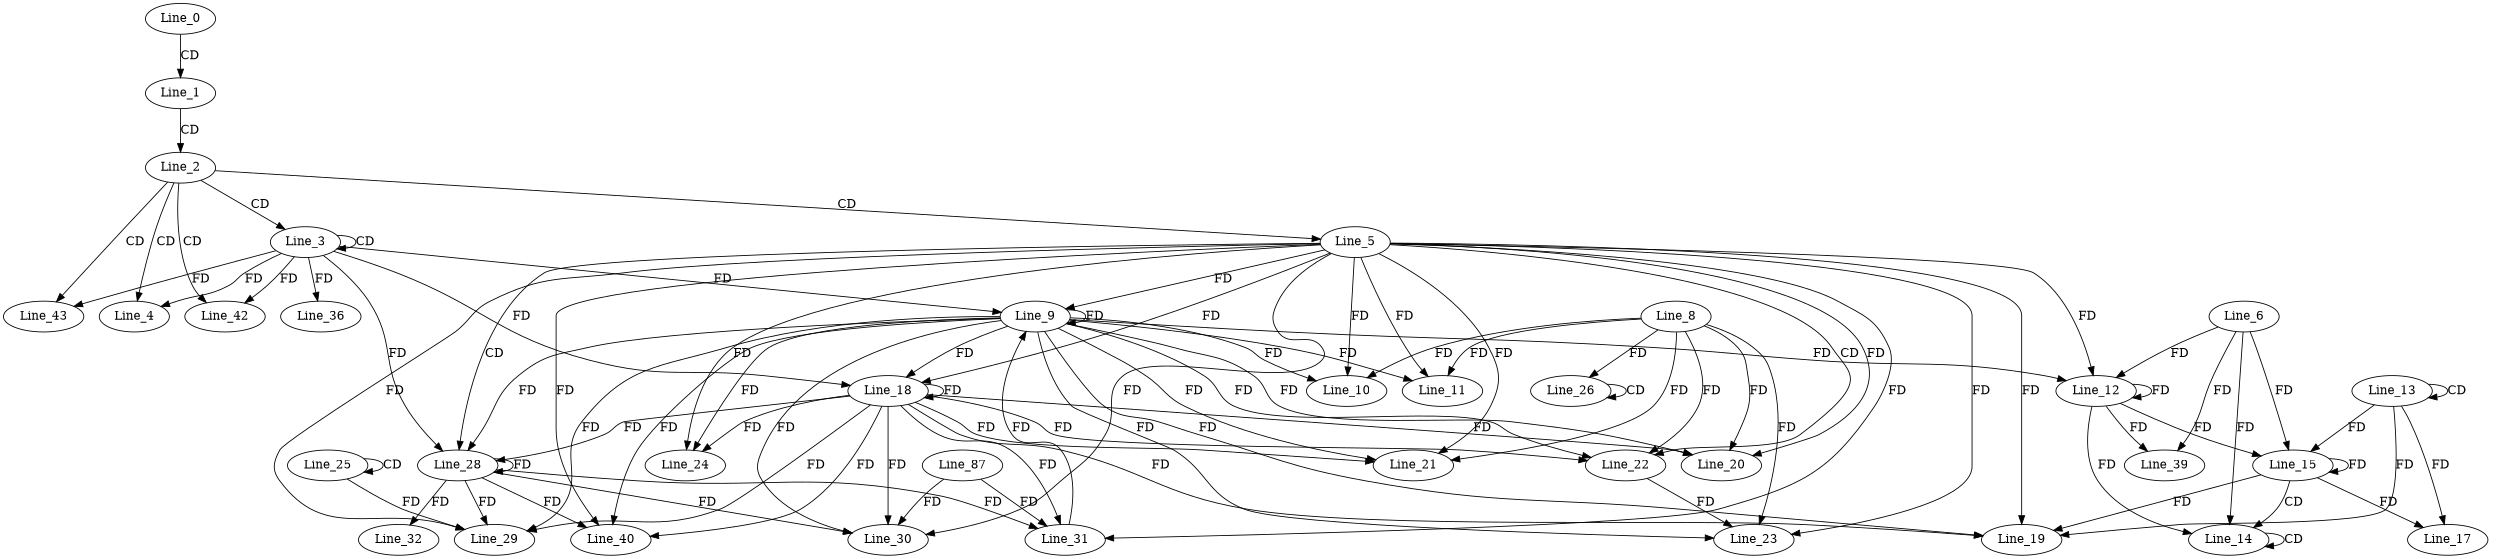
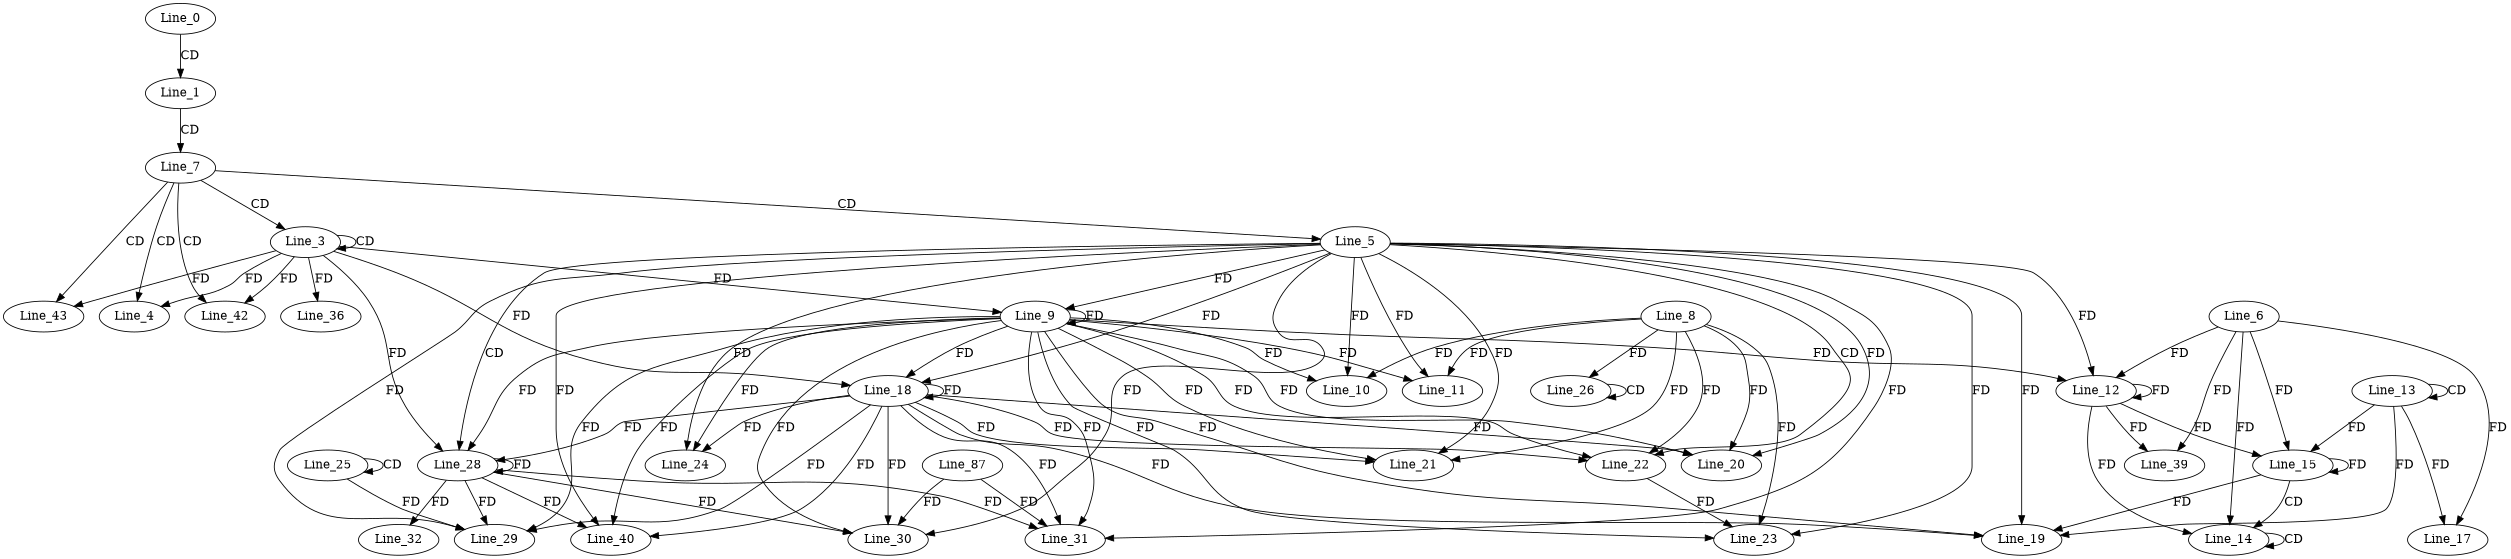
node "Line_2": label "Line_2" -> "Line_7"
edge "Line_31" -> "Line_9": reversed
edge "Line_15" -> "Line_17": now "Line_6" -> "Line_17"
